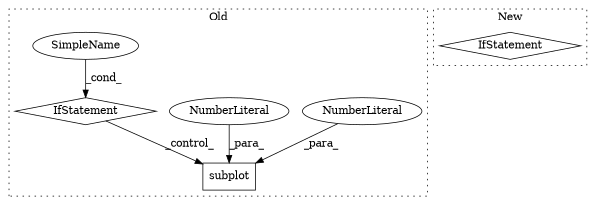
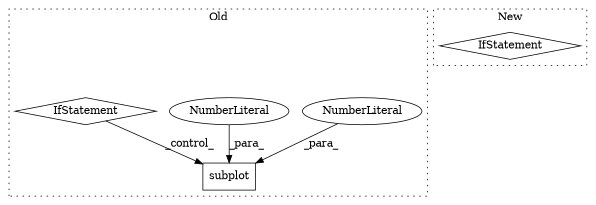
node "SimpleName": removed
